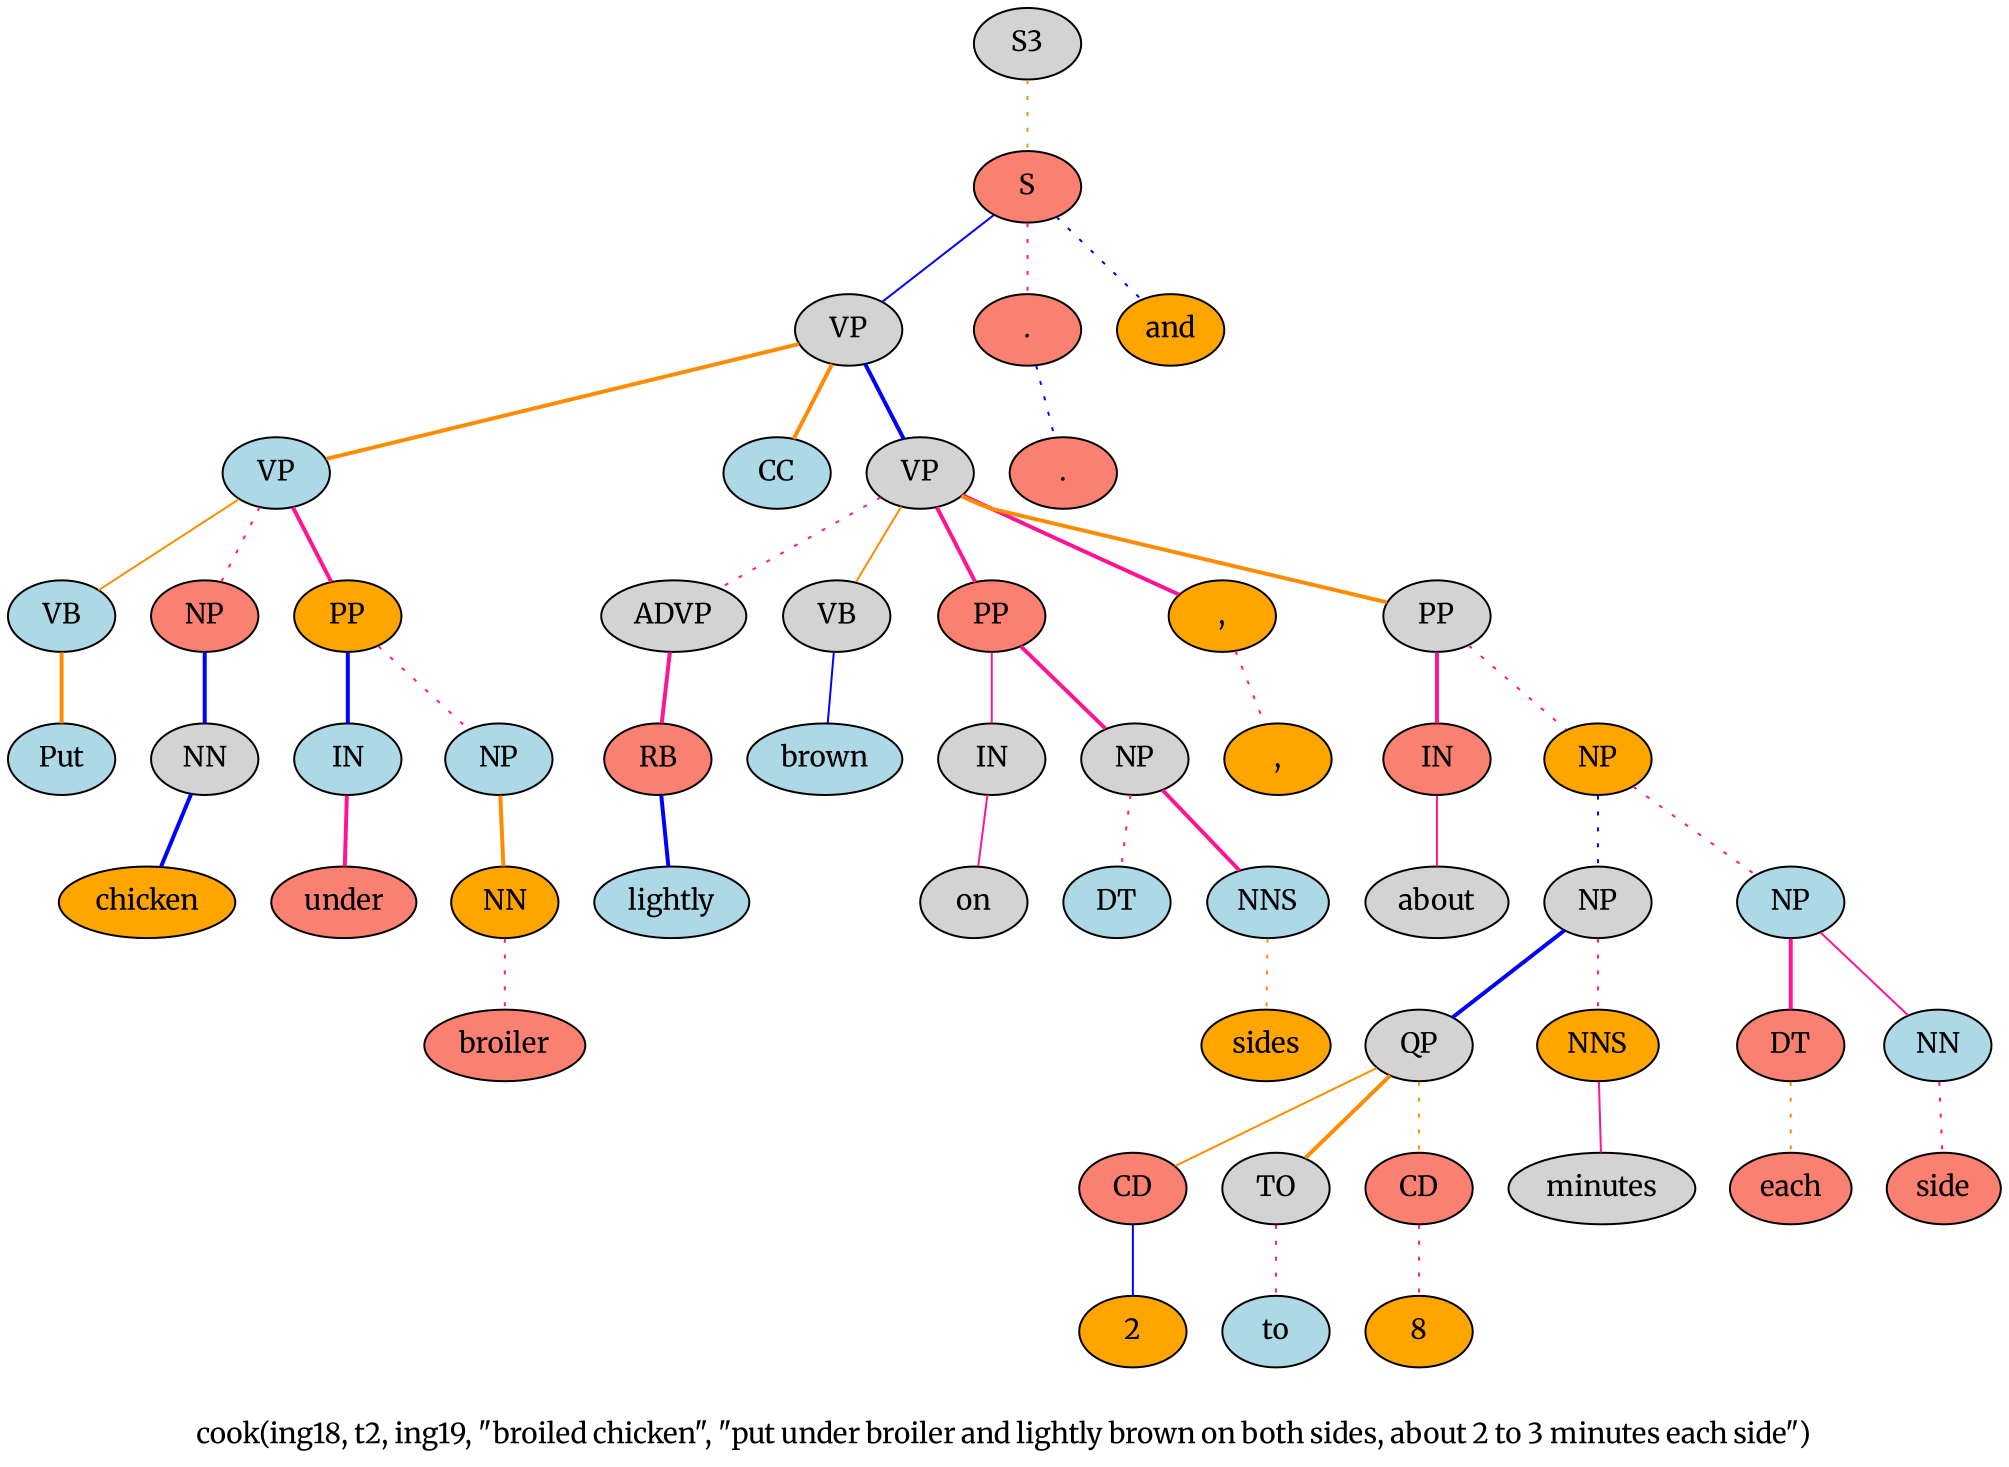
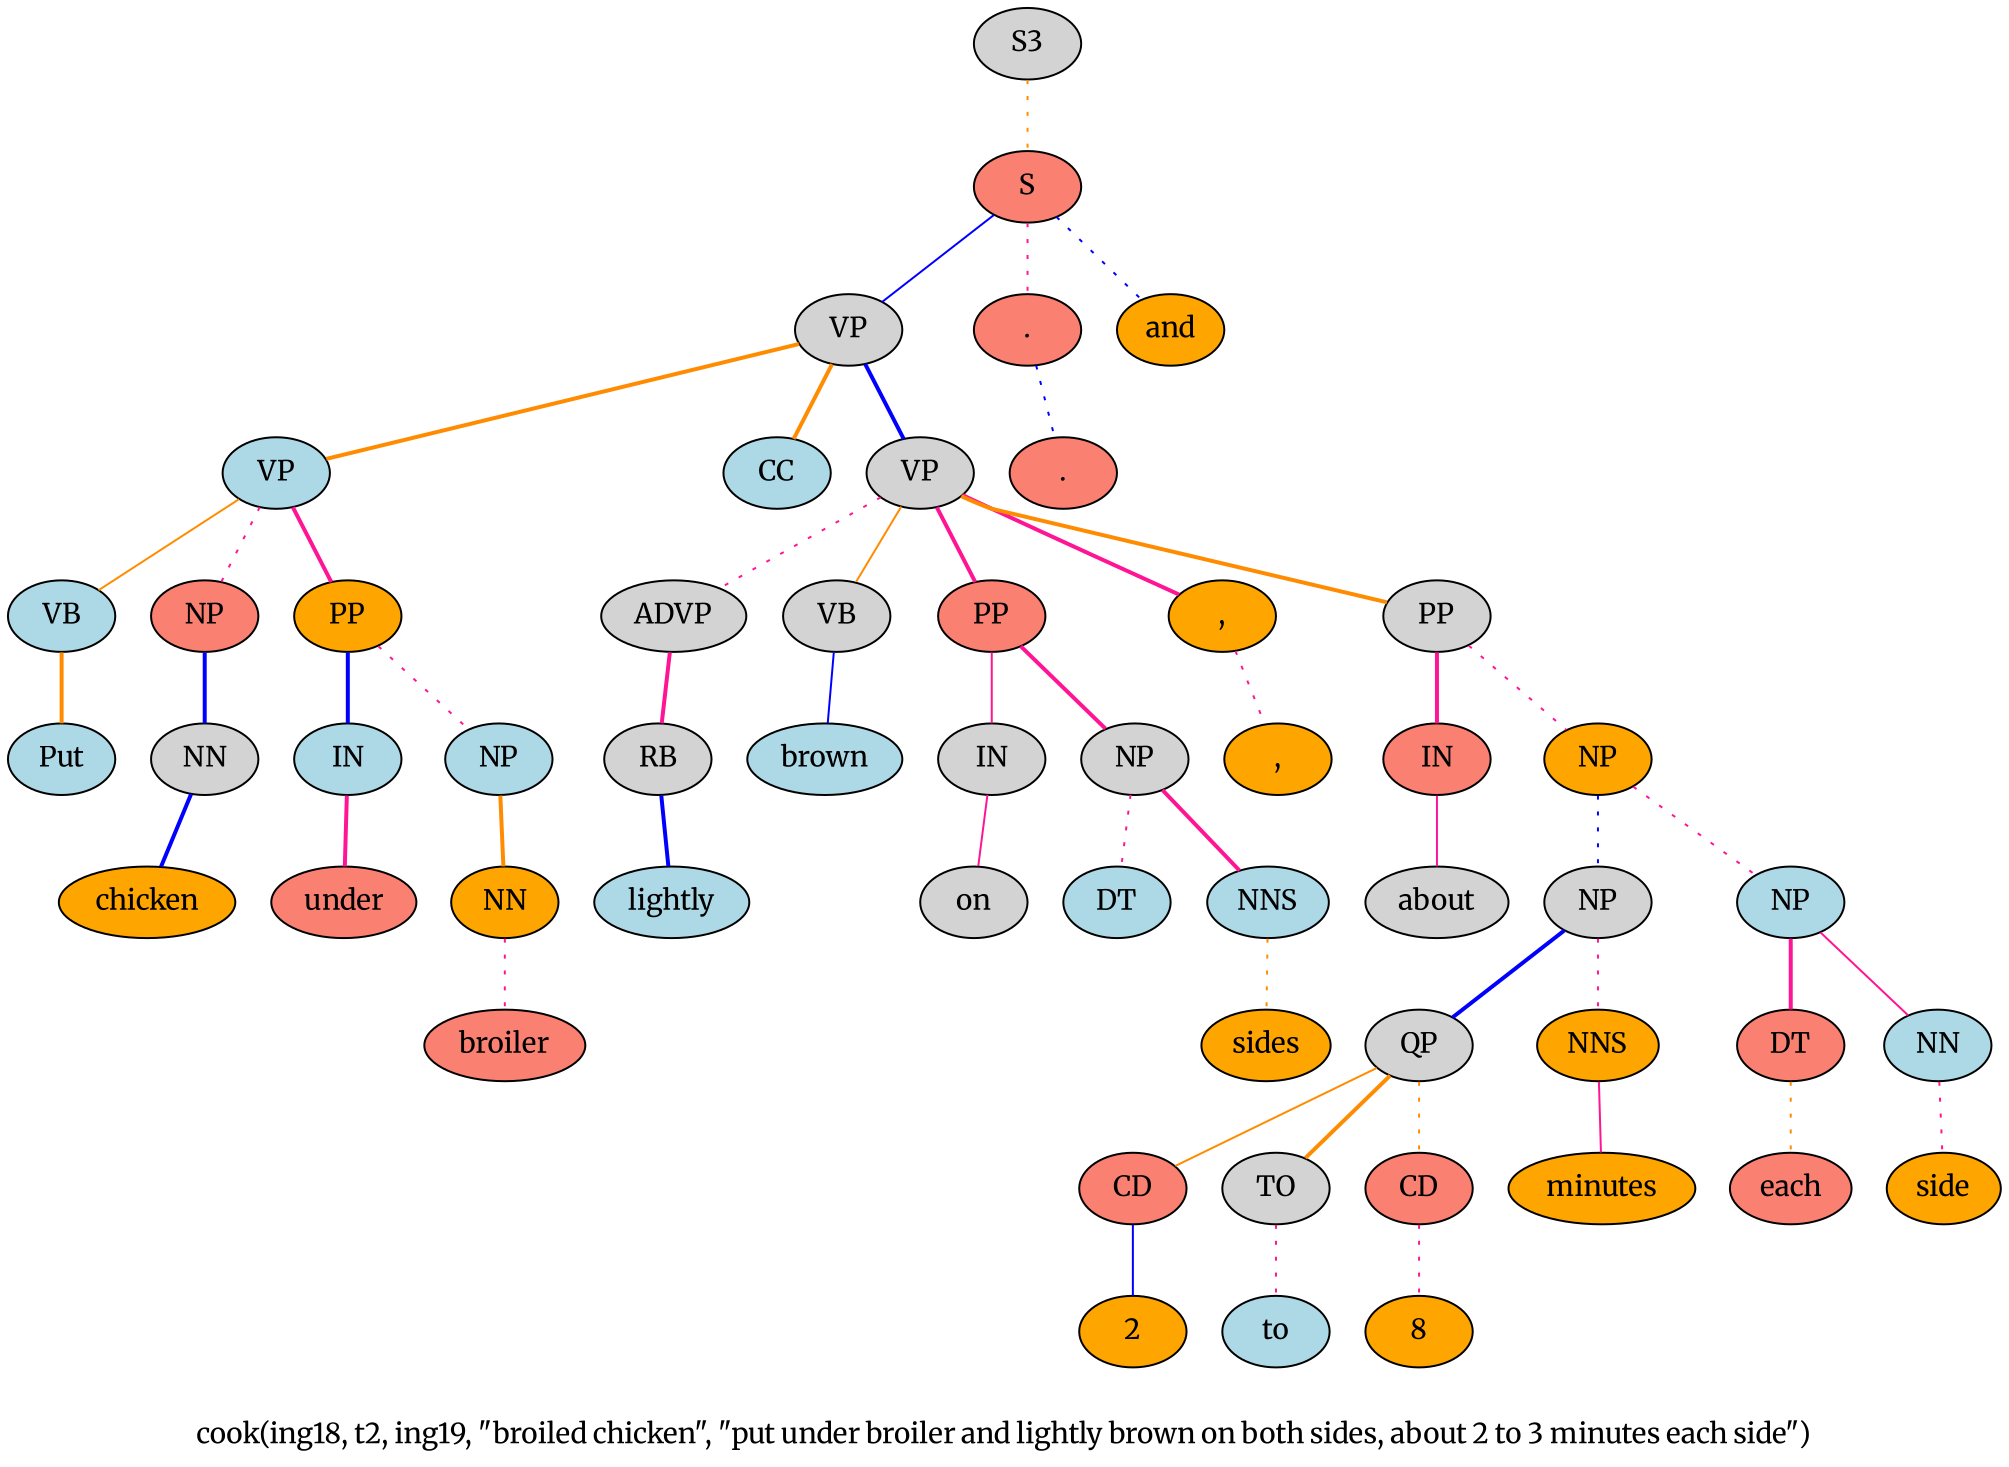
node "RB": fillcolor salmon -> lightgrey
node "minutes": fillcolor lightgrey -> orange
node "side": fillcolor salmon -> orange
